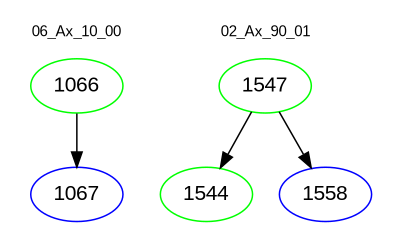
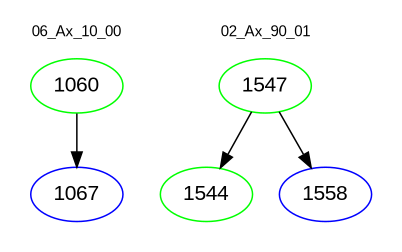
node "1066": label "1066" -> "1060"
